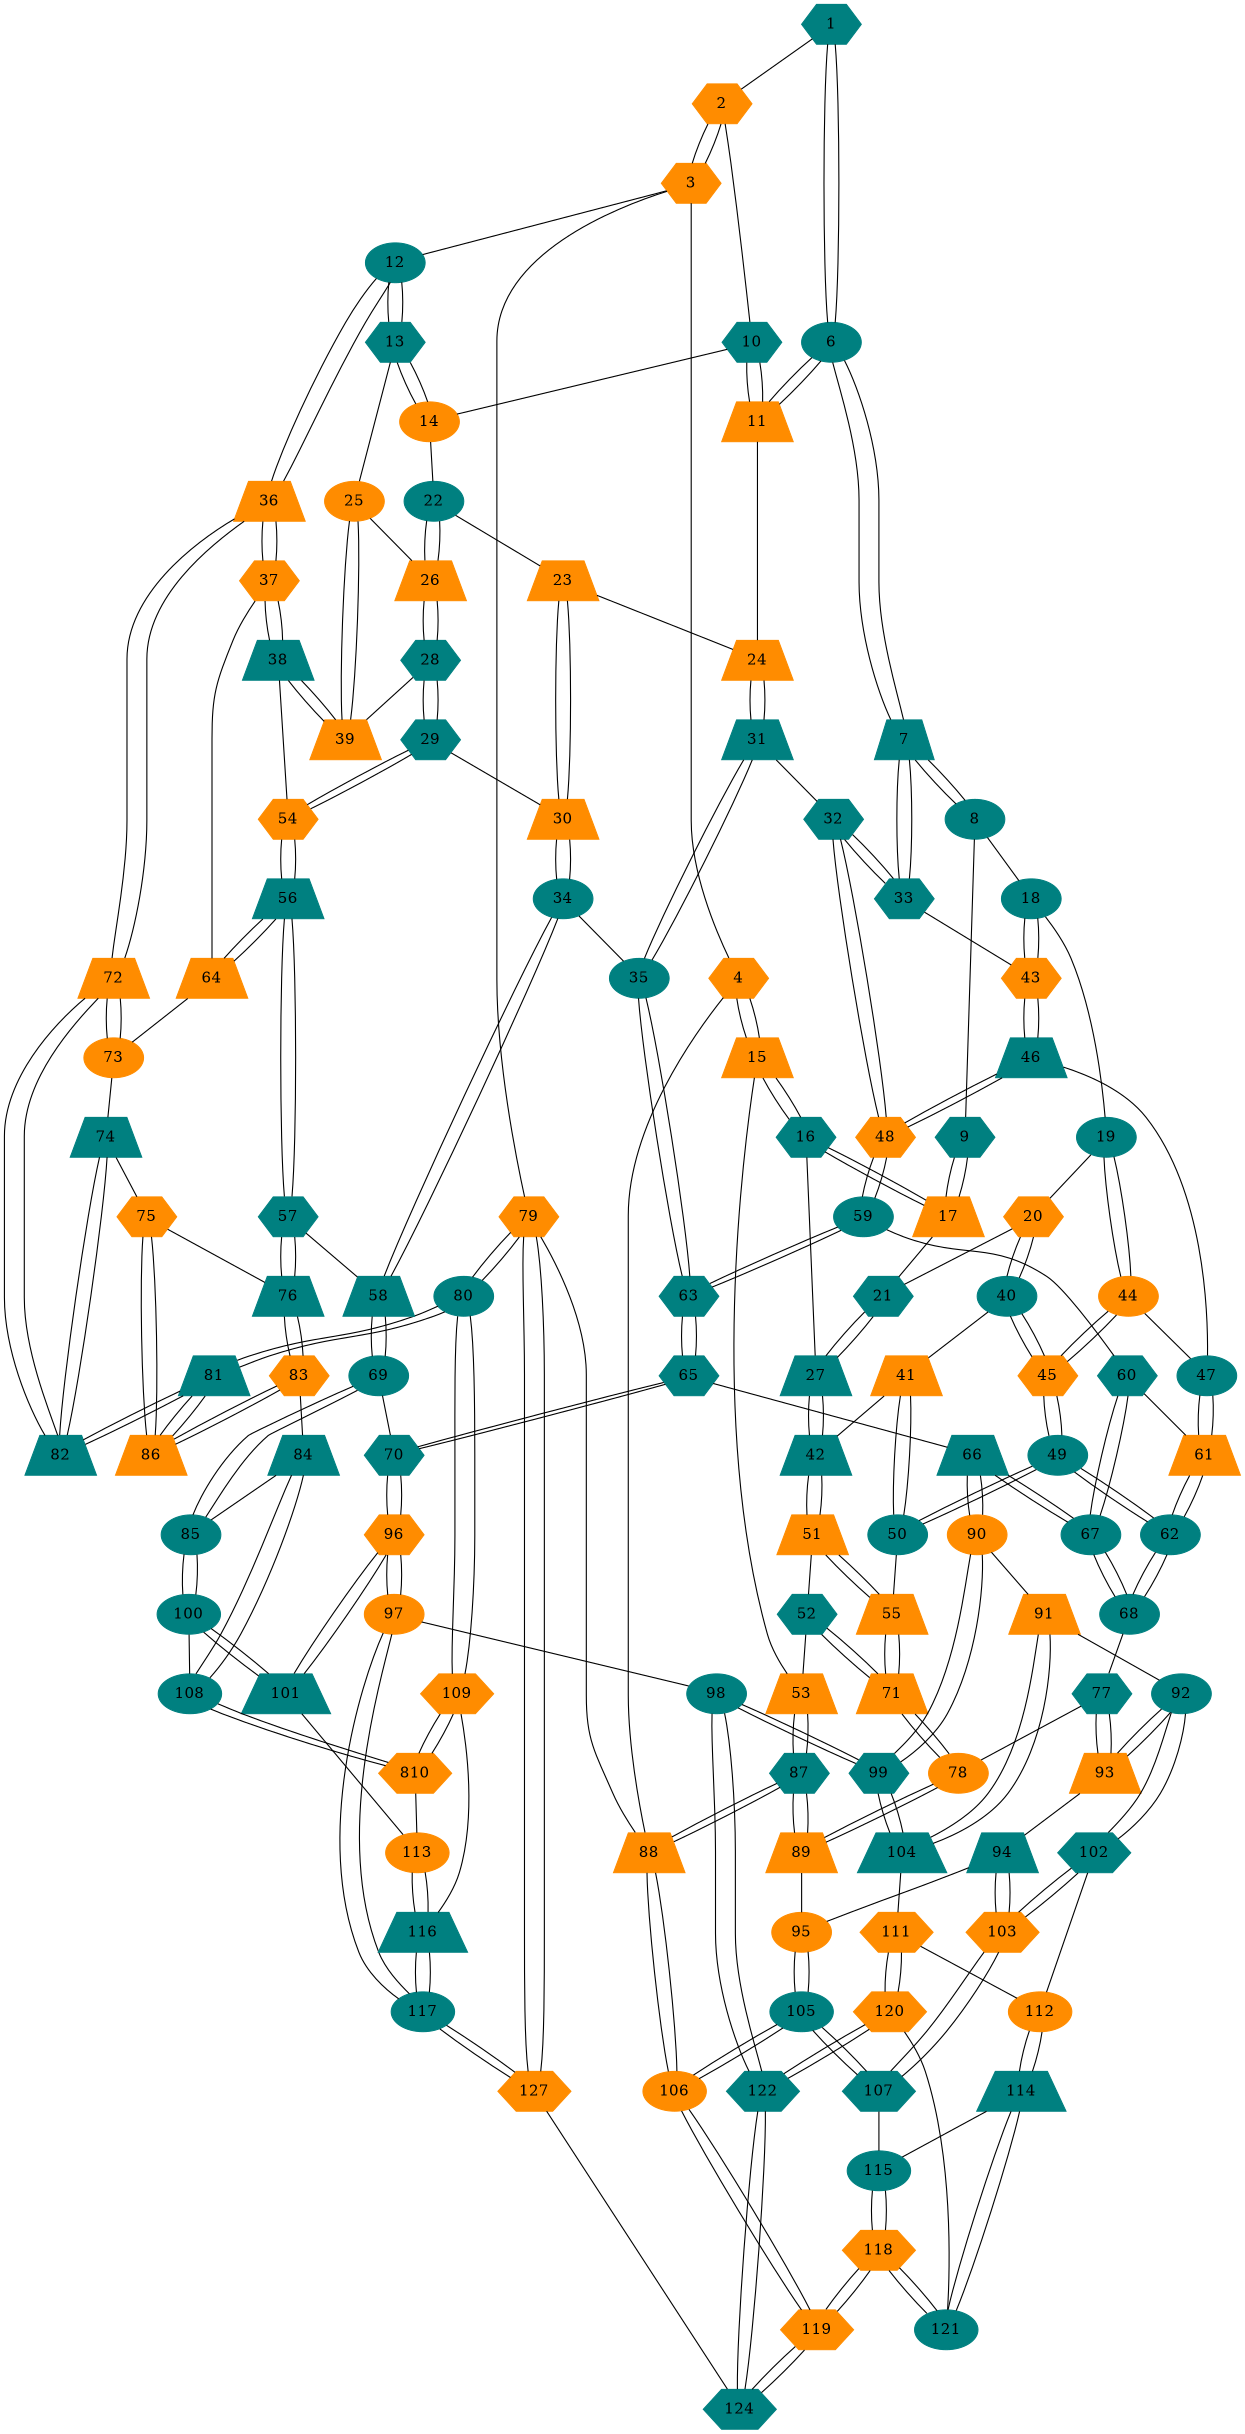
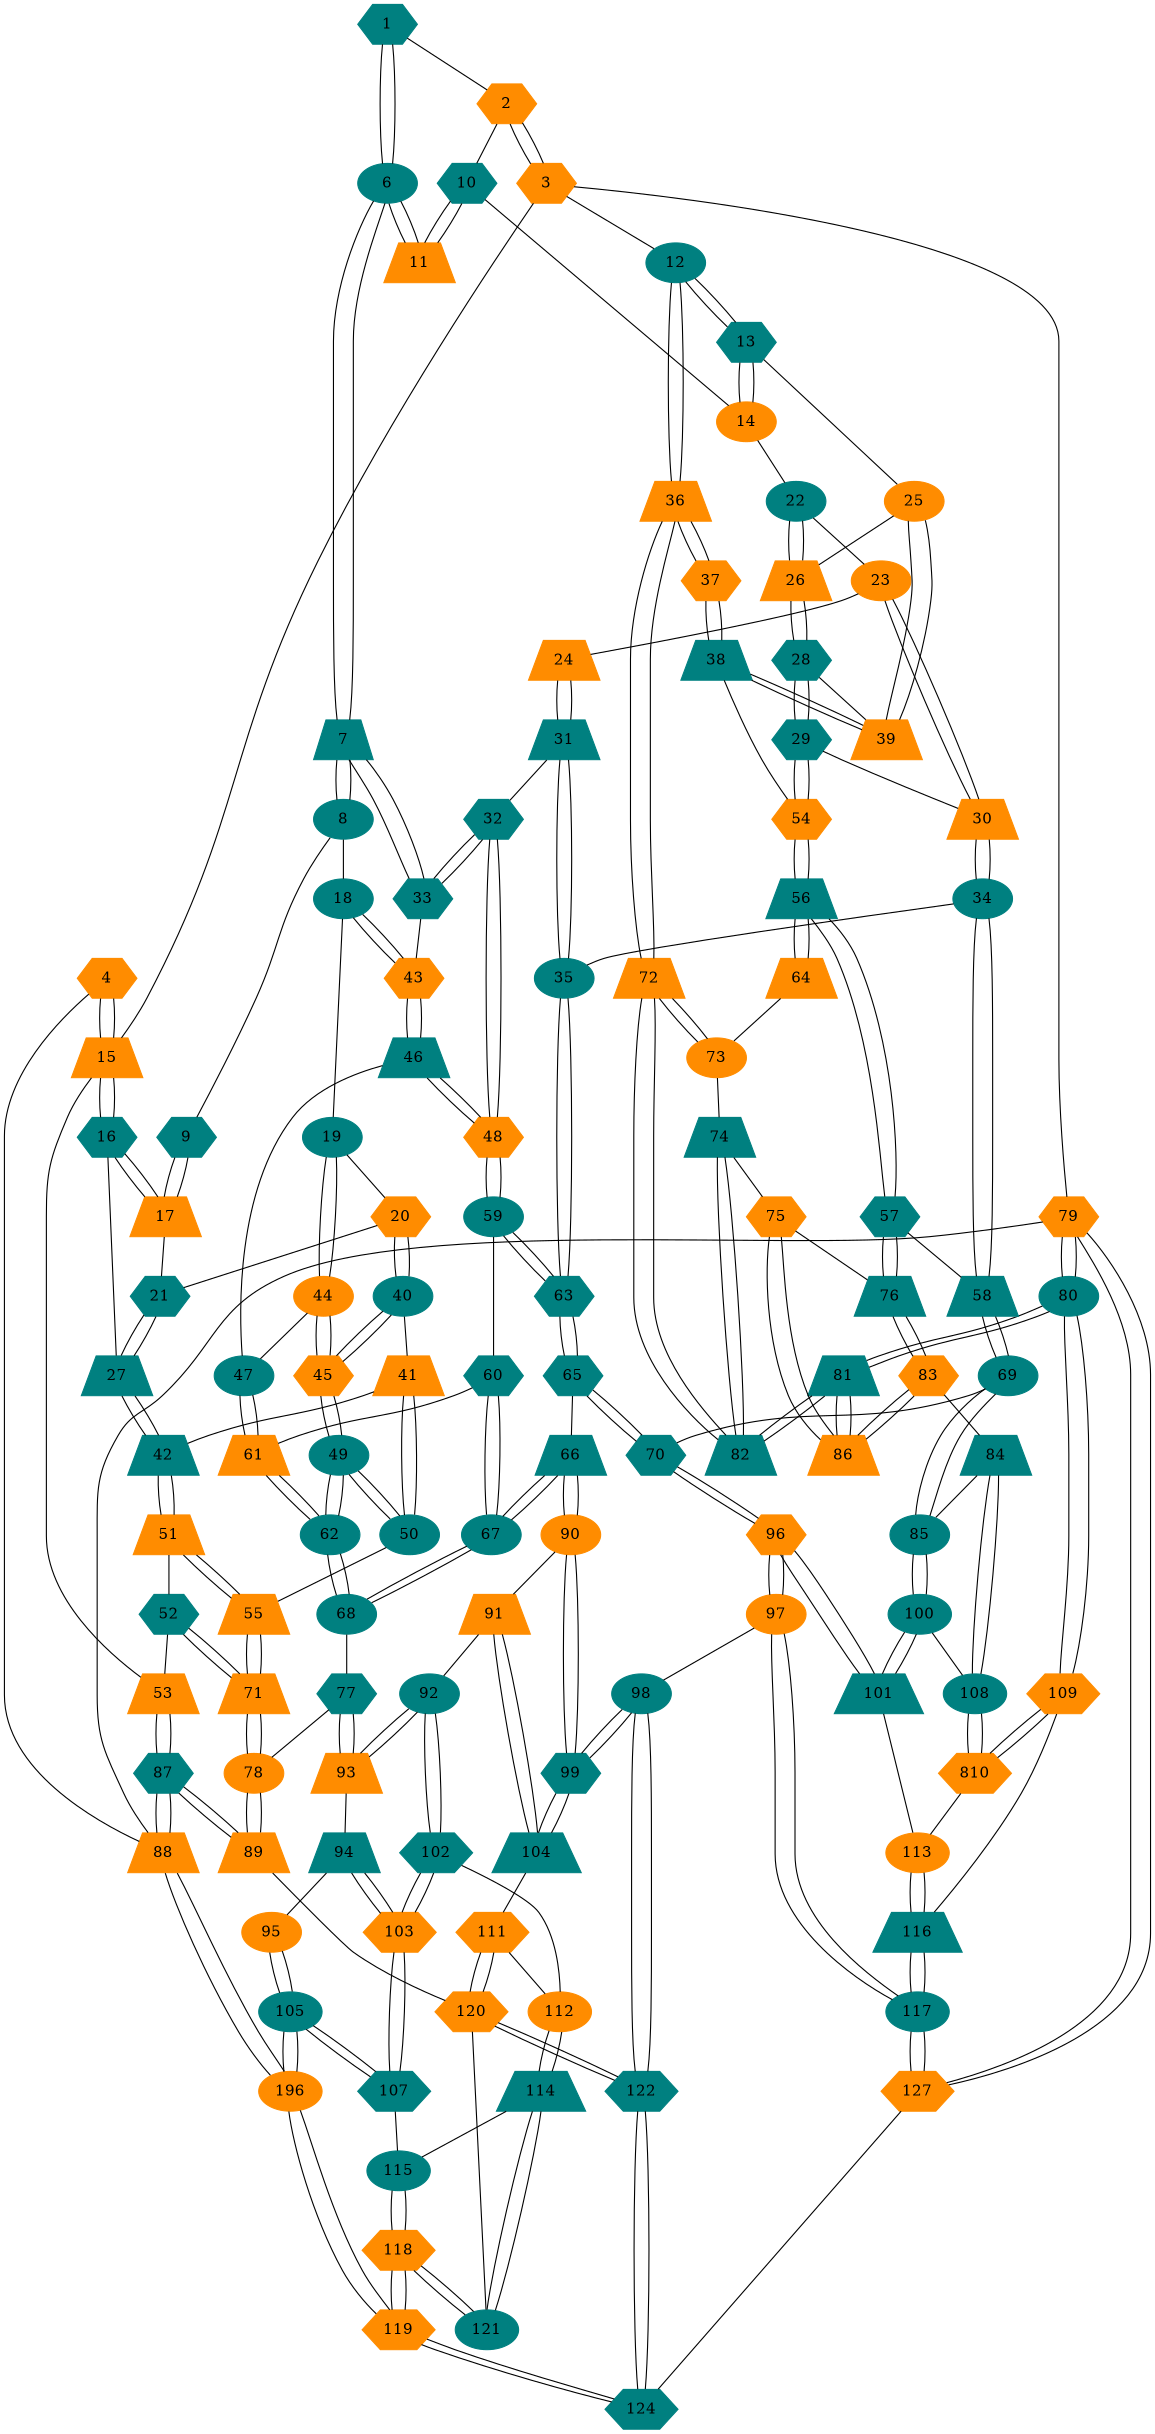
edge "11" -- "24": removed
node "23": shape trapezium -> ellipse
edge "3" -- "4": now "3" -- "15"
edge "37" -- "64": removed
edge "89" -- "95": now "89" -- "120"
node "106": label "106" -> "196"
